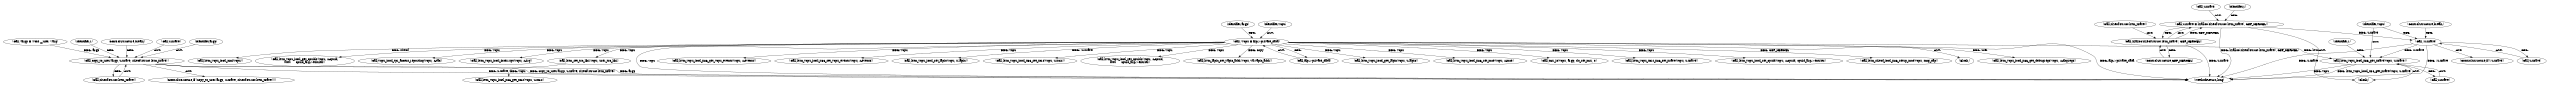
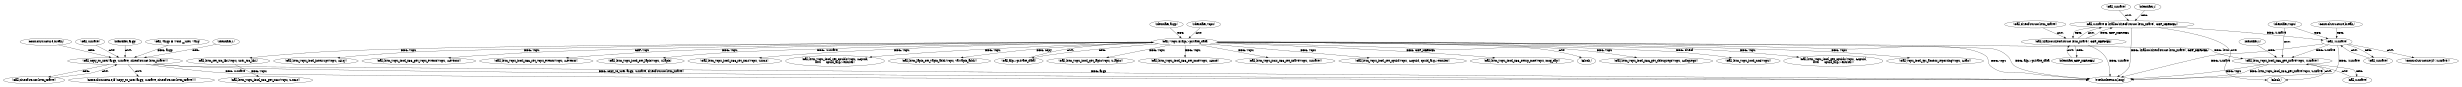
edge "(Call,*vcpu = filp->private_data)" -> "(Call,kvm_vcpu_ioctl_x86_get_vcpu_events(vcpu, &events))": label "DDG: vcpu" -> "GFP: vcpu"
edge "(Call,*vcpu = filp->private_data)" -> "(Call,kvm_vcpu_ioctl_x86_get_debugregs(vcpu, &dbgregs))": label "DDG: user" -> "DDG: vcpu"
node "(Call,msr_io(vcpu, argp, do_set_msr, 0))": removed
node "(Call,kvm_sizeof_ioctl_x86_setup_mce(vcpu, mcg_cap))": label "(Call,kvm_sizeof_ioctl_x86_setup_mce(vcpu, mcg_cap))" -> "(Call,kvm_vcpu_ioctl_x86_setup_mce(vcpu, mcg_cap))"
node "(ControlStructure,GFP_KERNEL)": label "(ControlStructure,GFP_KERNEL)" -> "(Identifier,GFP_KERNEL)"
